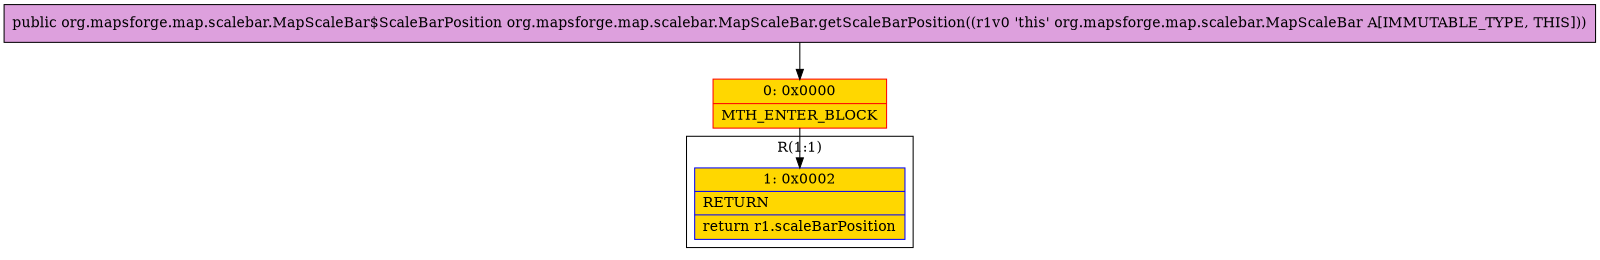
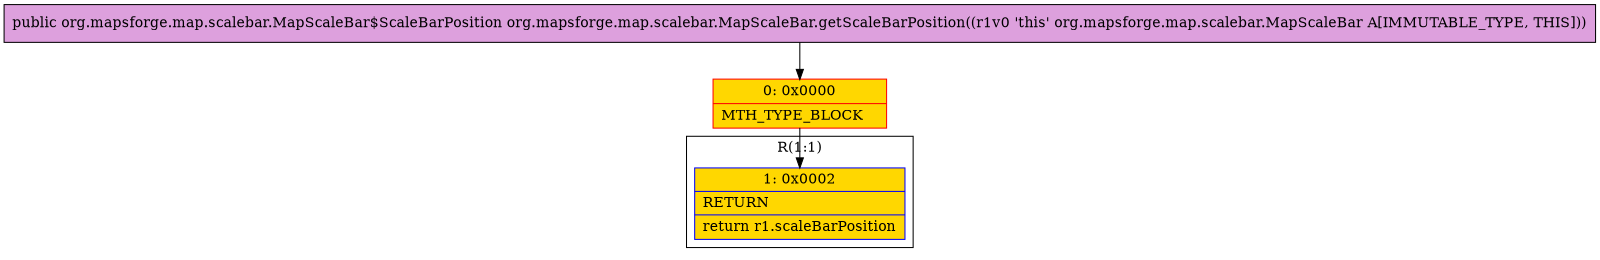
node "0: 0x0000": text "MTH_ENTER_BLOCK" -> "MTH_TYPE_BLOCK"
